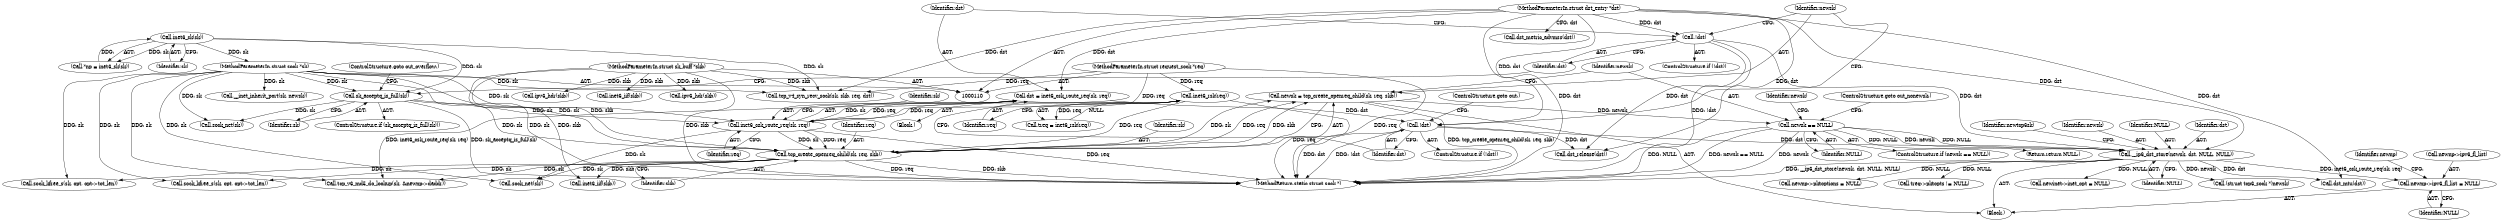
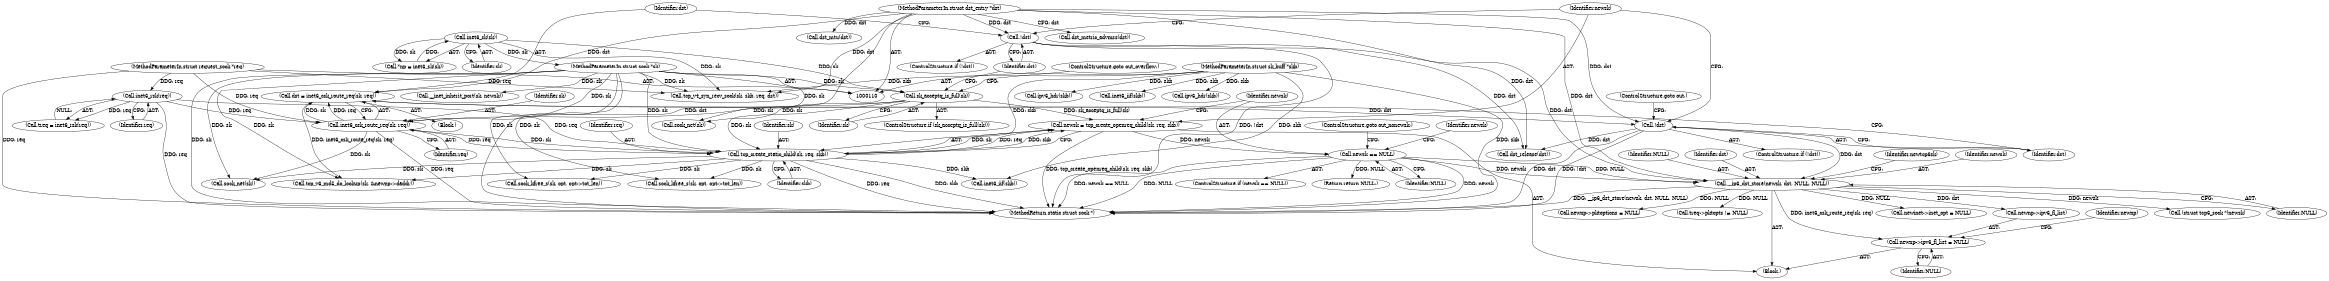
node "(Call,tcp_create_openreq_child(sk, req, skb))": label "(Call,tcp_create_openreq_child(sk, req, skb))" -> "(Call,tcp_create_static_child(sk, req, skb))"
edge "(Call,__ip6_dst_store(newsk, dst, NULL, NULL))" -> "(Call,dst_mtu(dst))": now "(Call,__ip6_dst_store(newsk, dst, NULL, NULL))" -> "(Call,newnp->ipv6_fl_list)"
edge "(Call,sk_acceptq_is_full(sk))" -> "(MethodReturn,static struct sock *)": now "(Call,sk_acceptq_is_full(sk))" -> "(Call,newsk = tcp_create_openreq_child(sk, req, skb))"
